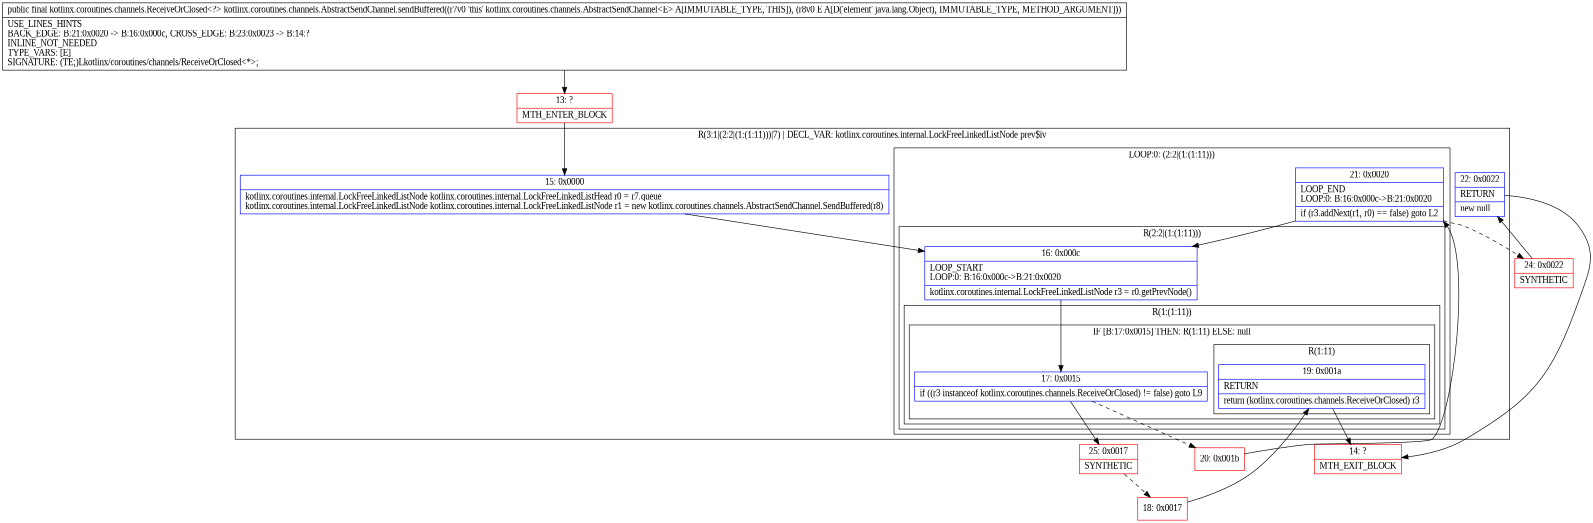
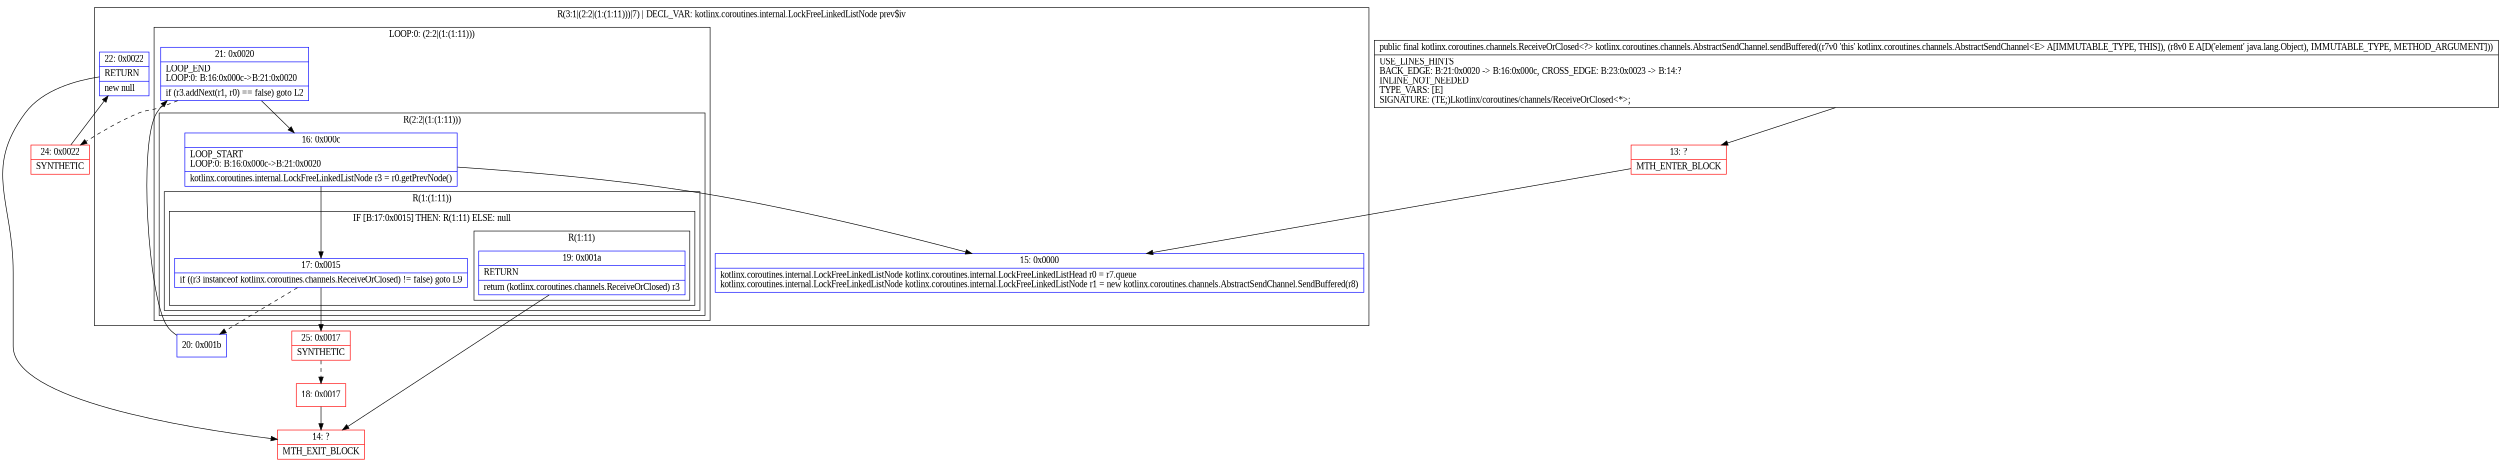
edge "15: 0x0000" -> "16: 0x000c": reversed
node "20: 0x001b": color red -> blue
edge "18: 0x0017" -> "19: 0x001a": now "18: 0x0017" -> "14: ?"
